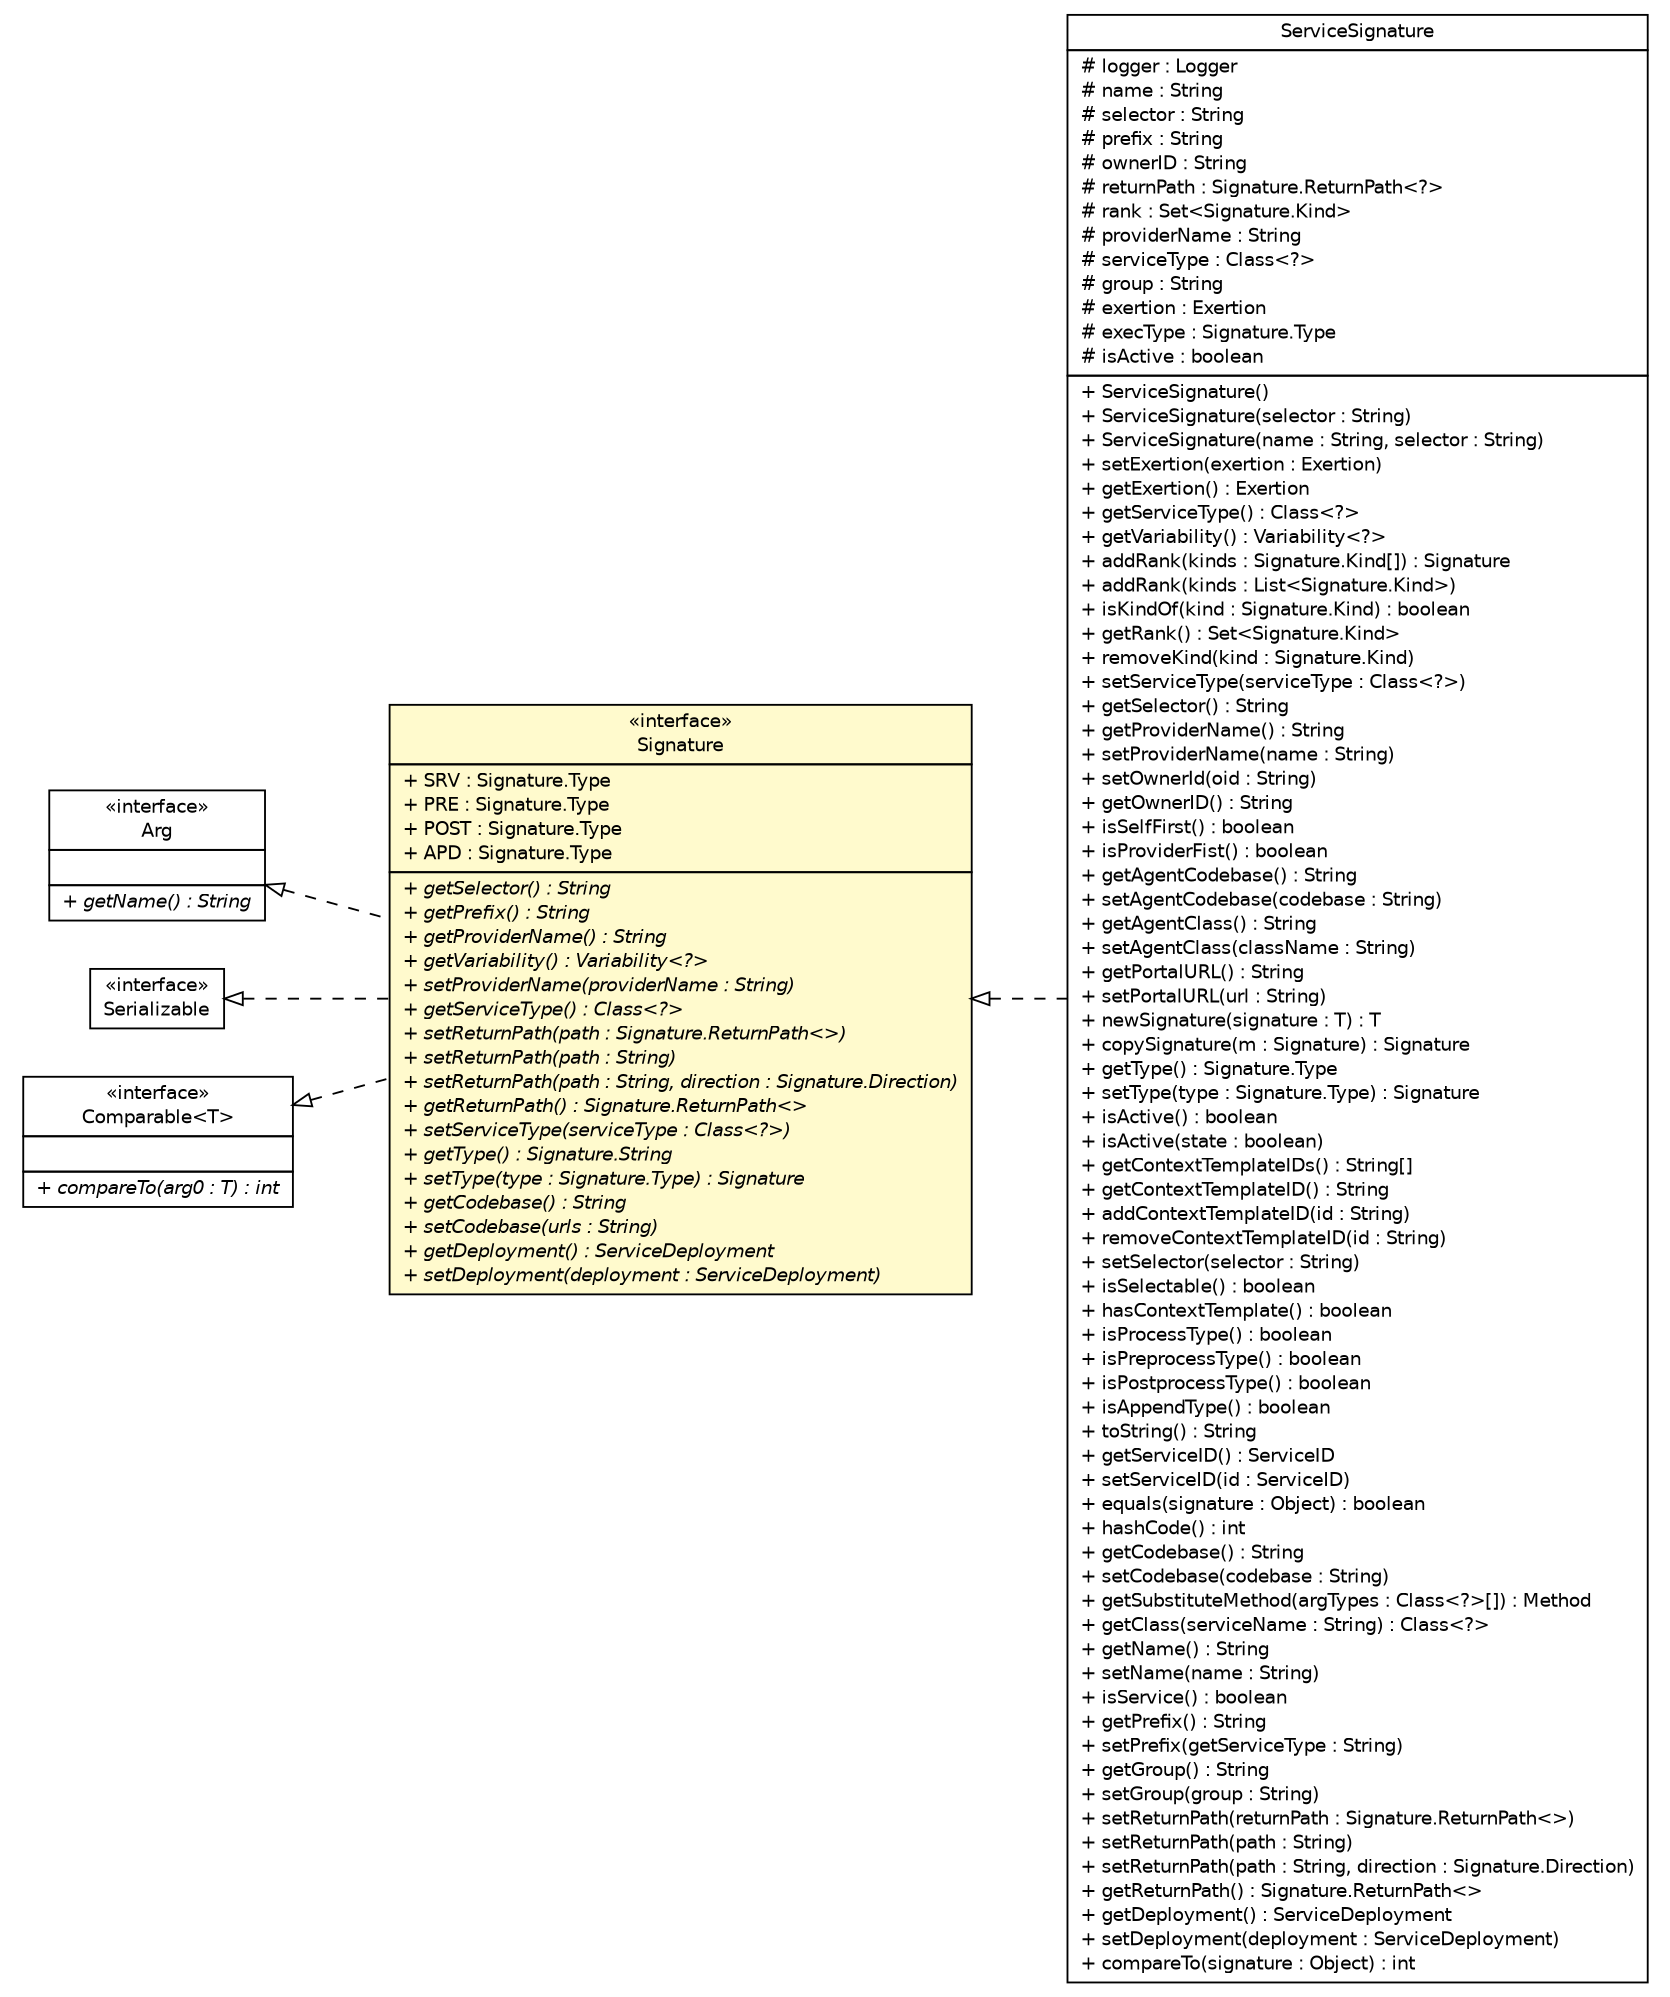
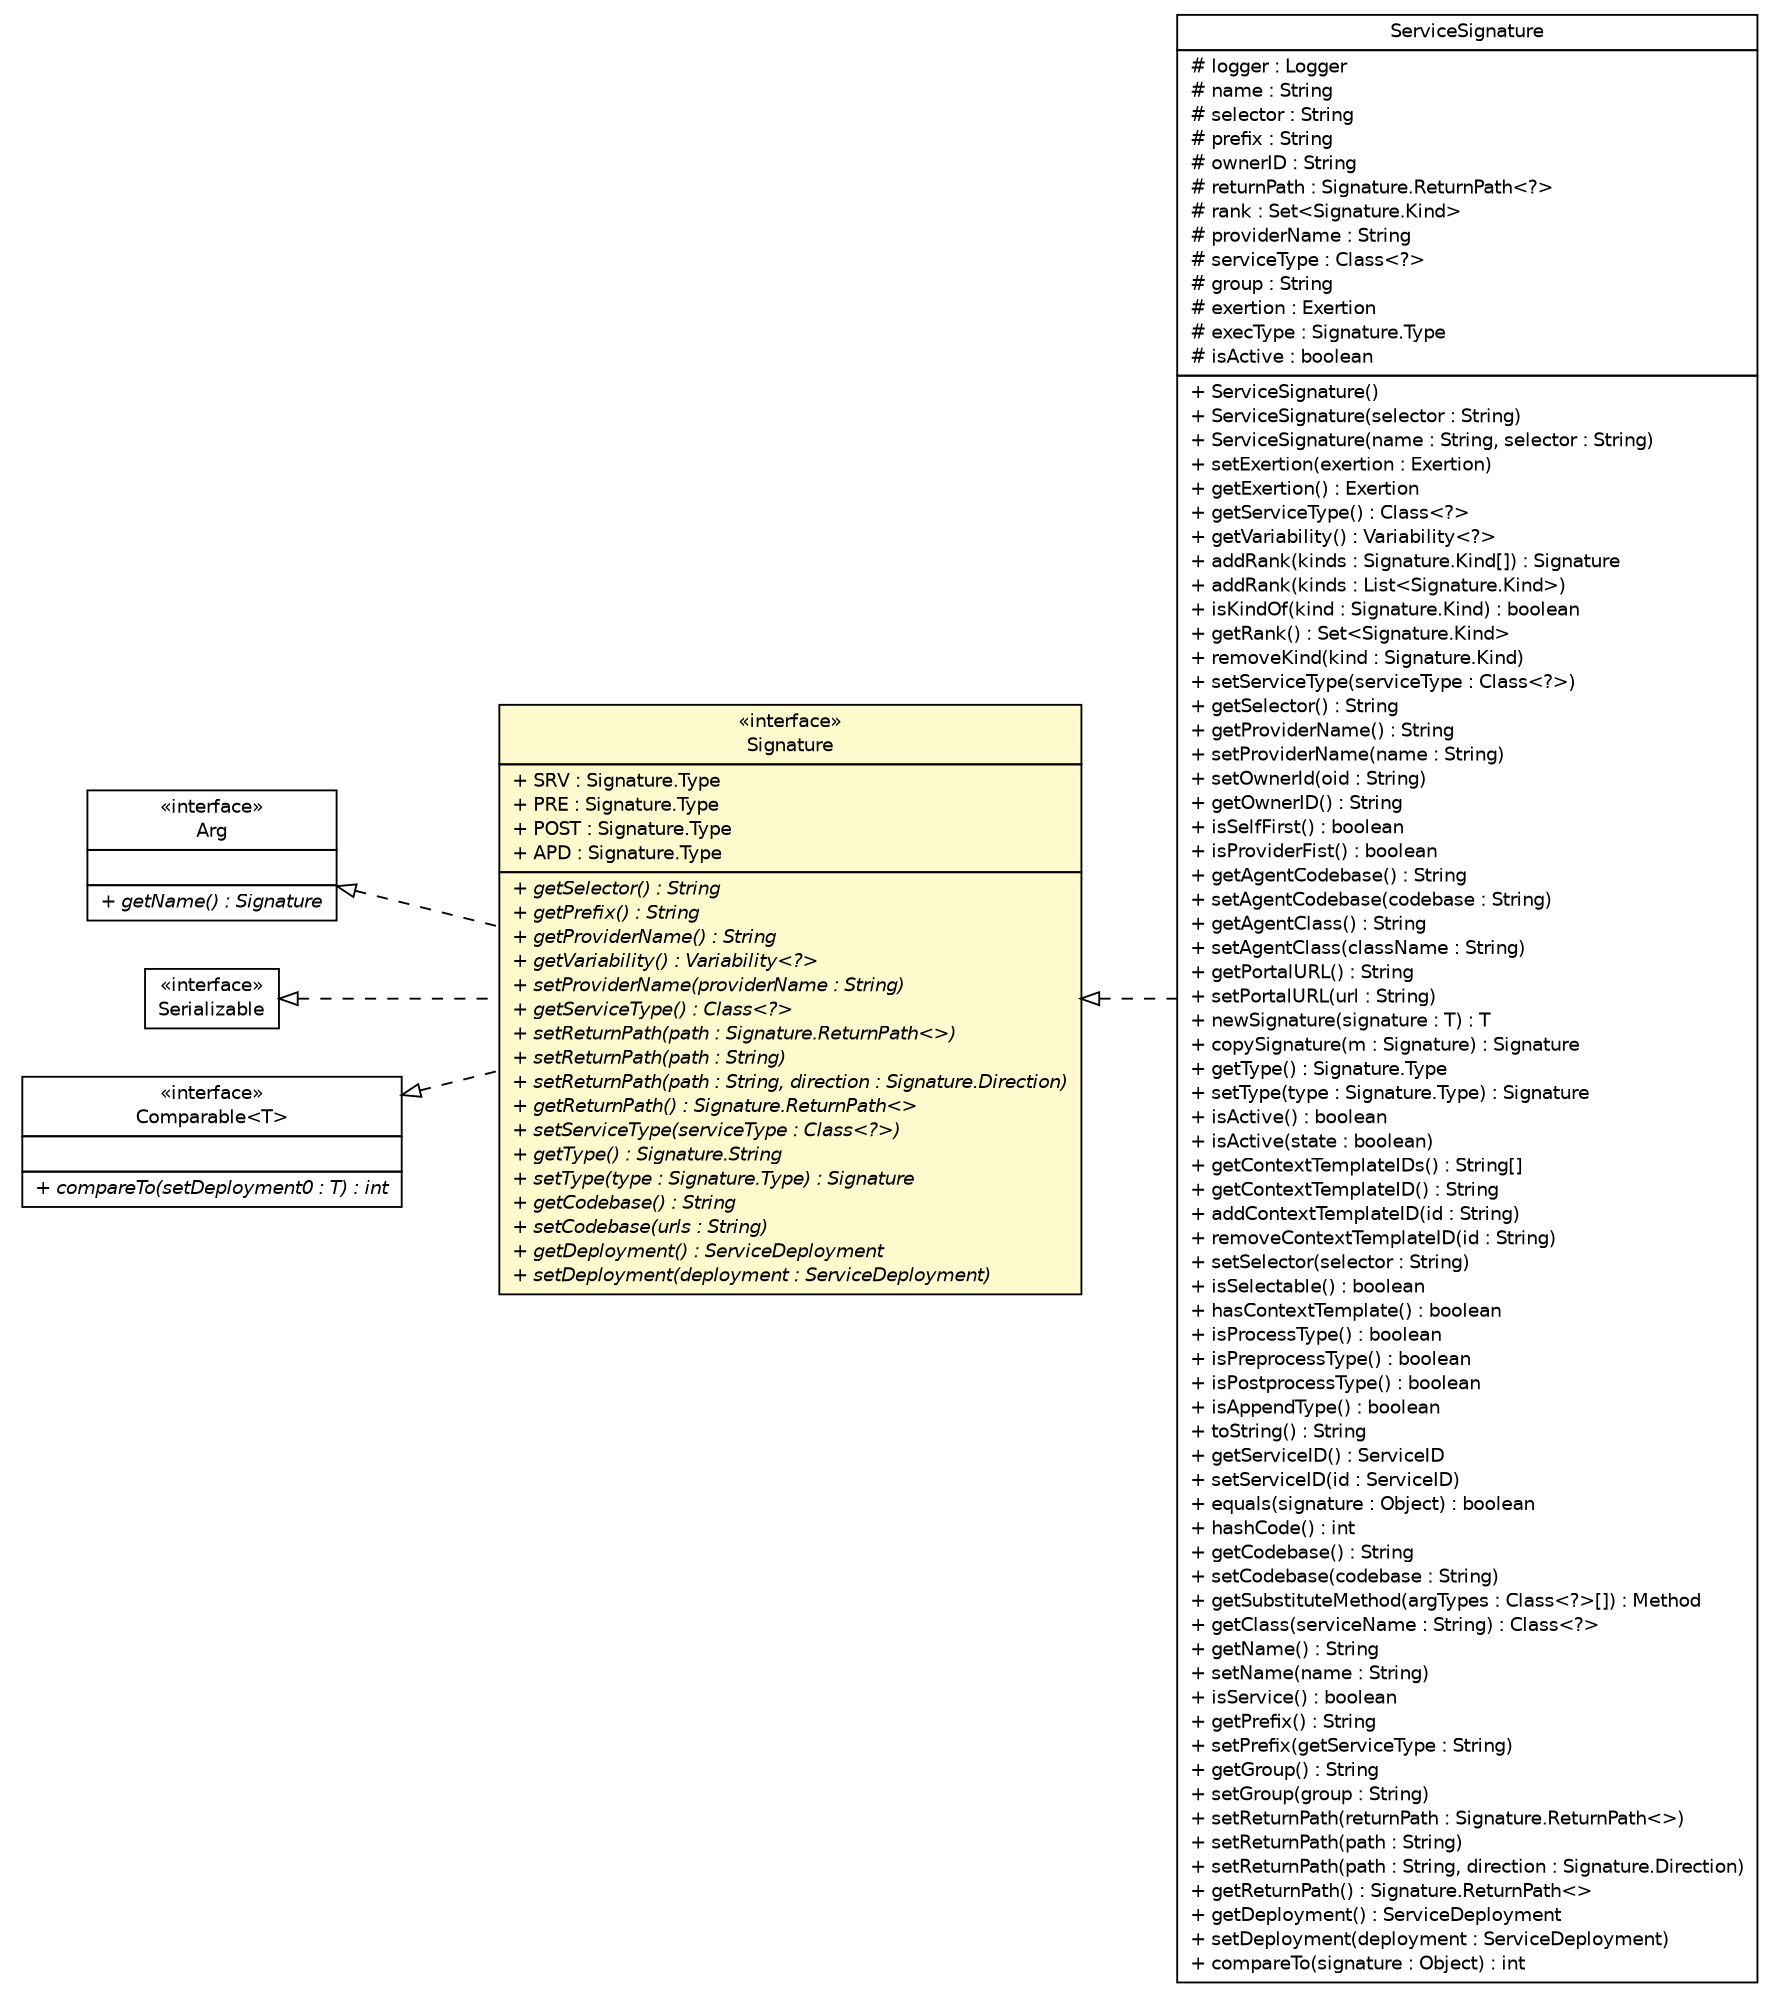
node "Arg": text "+ getName() : String" -> "+ getName() : Signature"
node "Comparable<T>": text "+ compareTo(arg0 : T) : int" -> "+ compareTo(setDeployment0 : T) : int"
